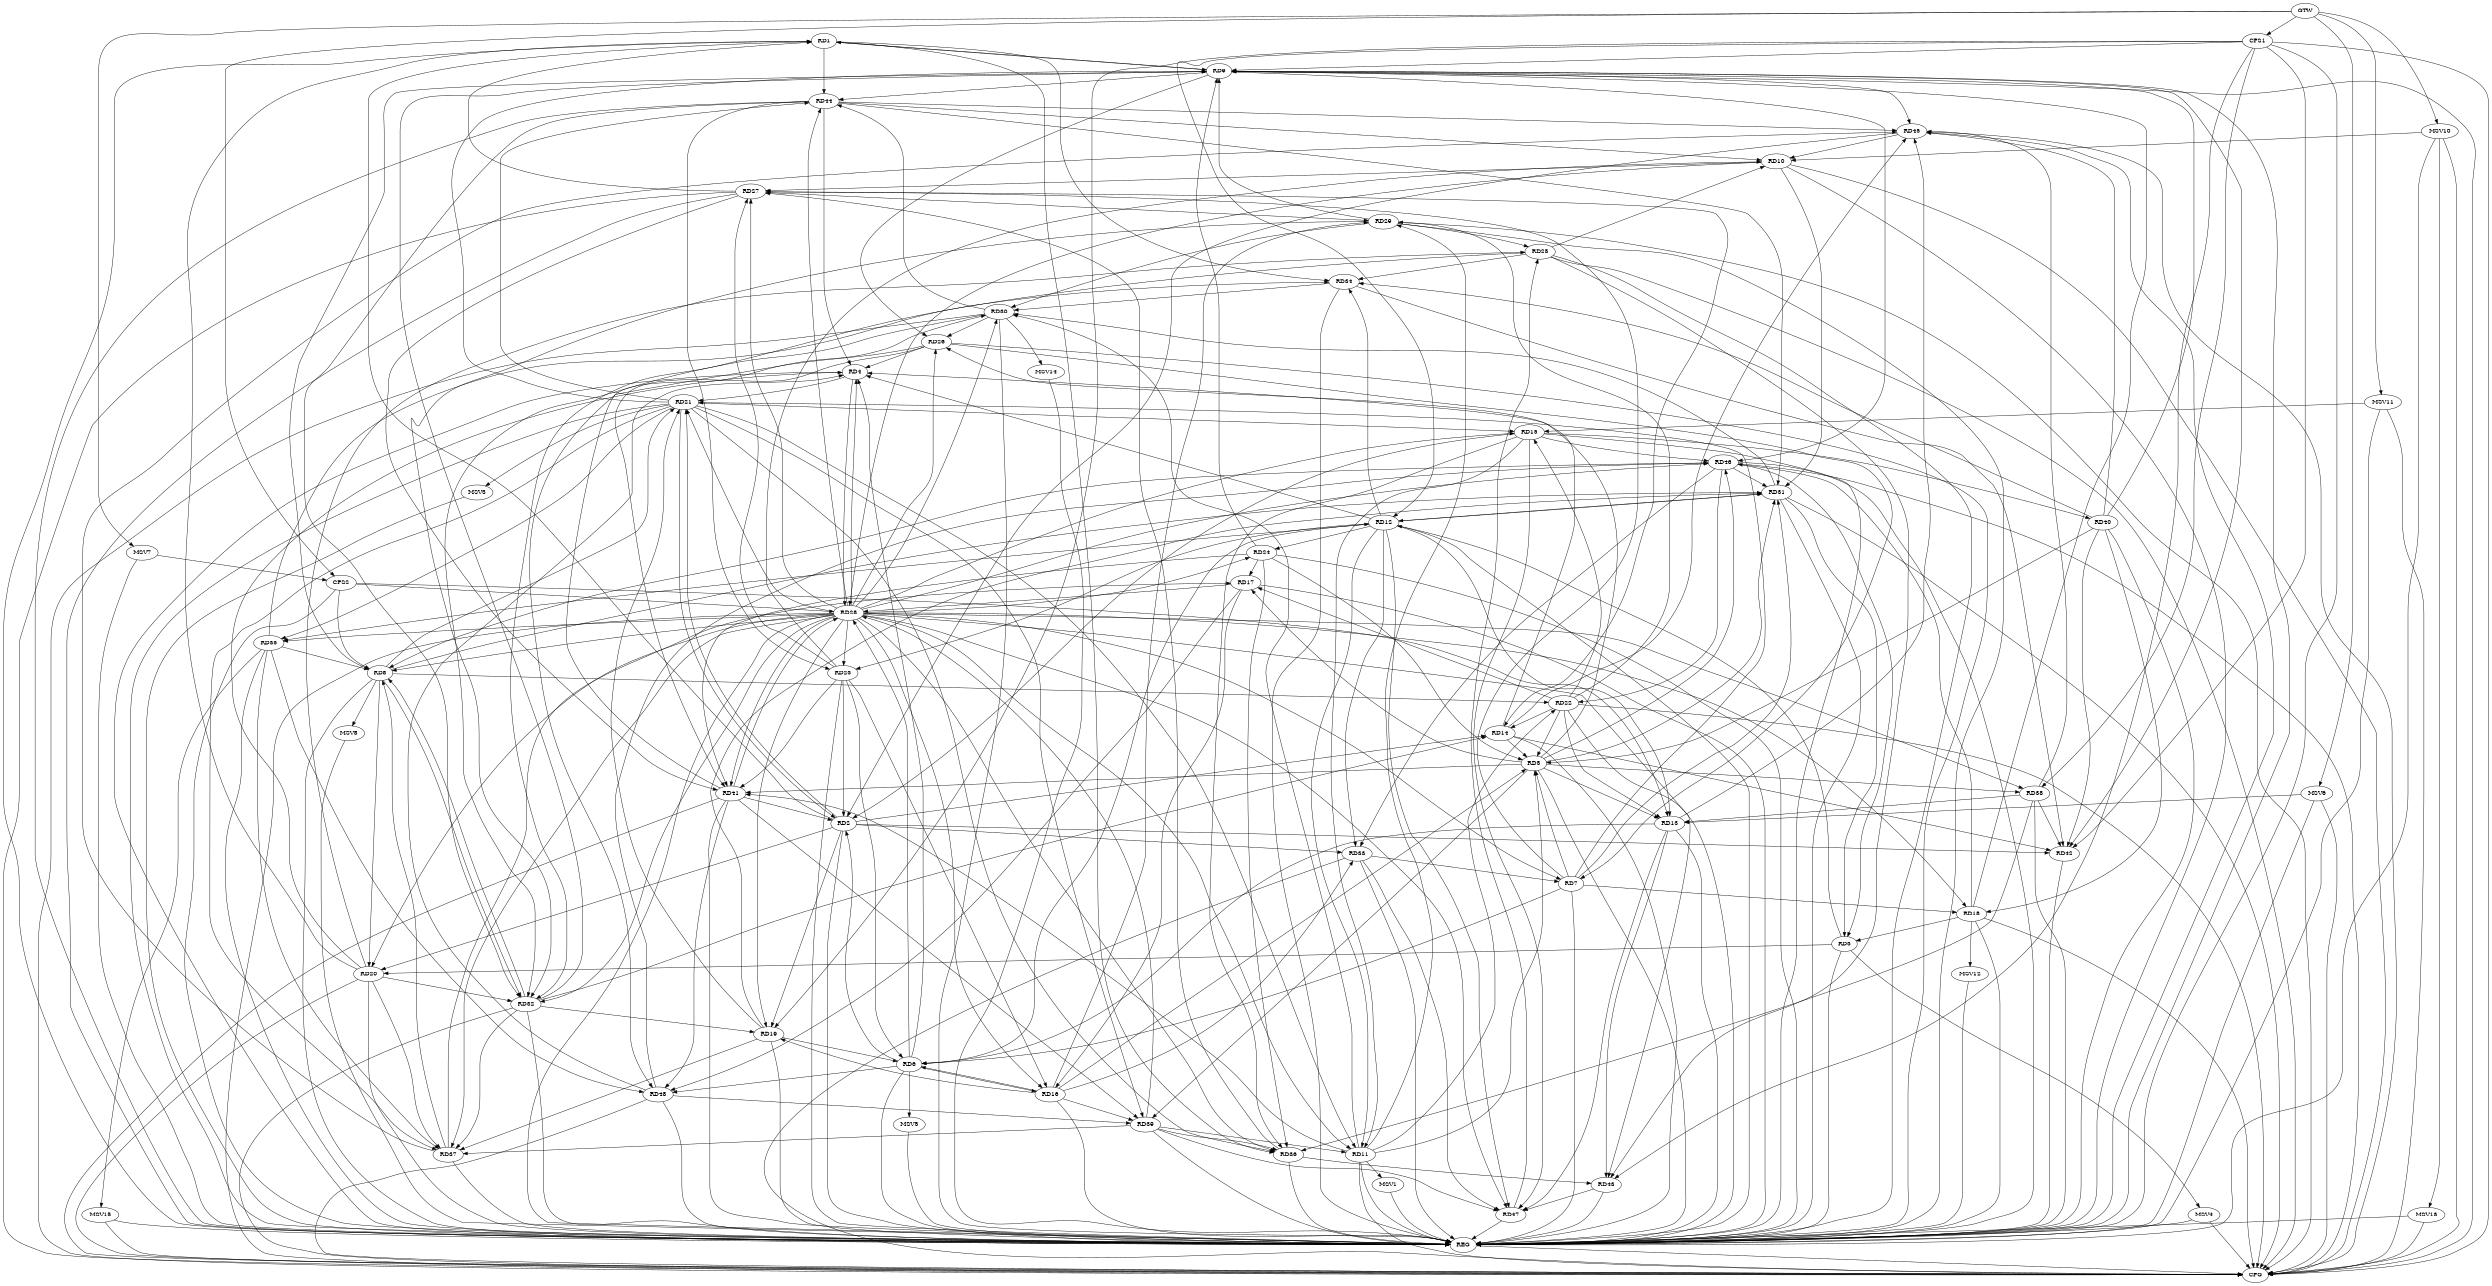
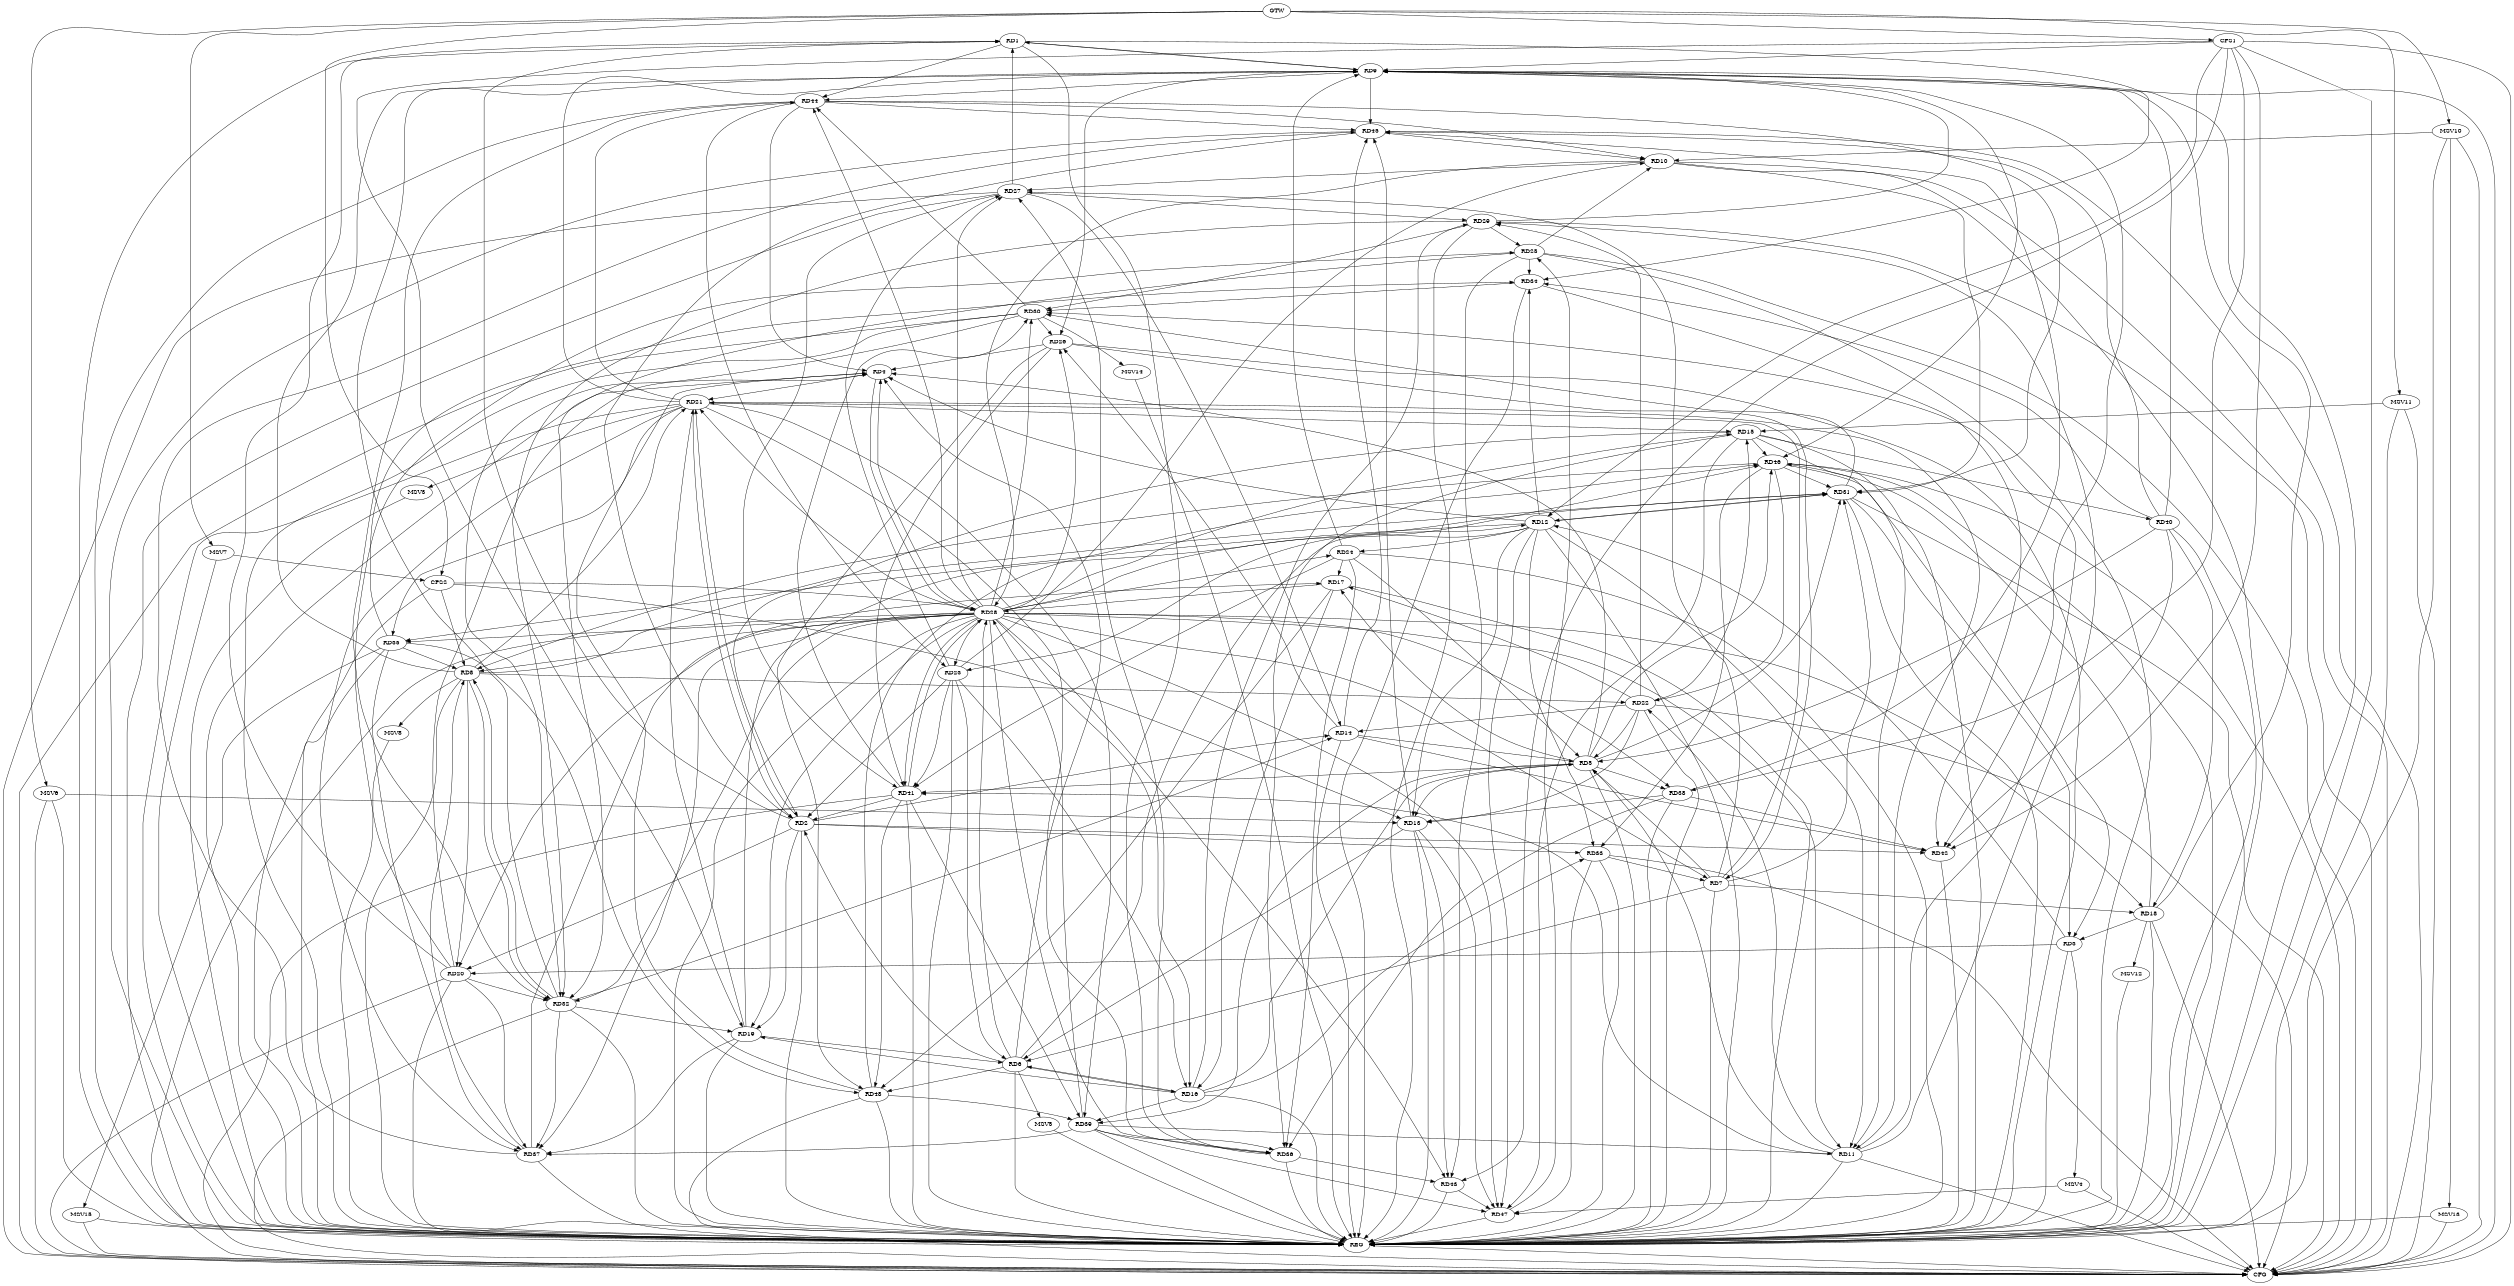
node "MSV1": removed
edge "MSV4" -> "REG": now "MSV4" -> "RD47"
